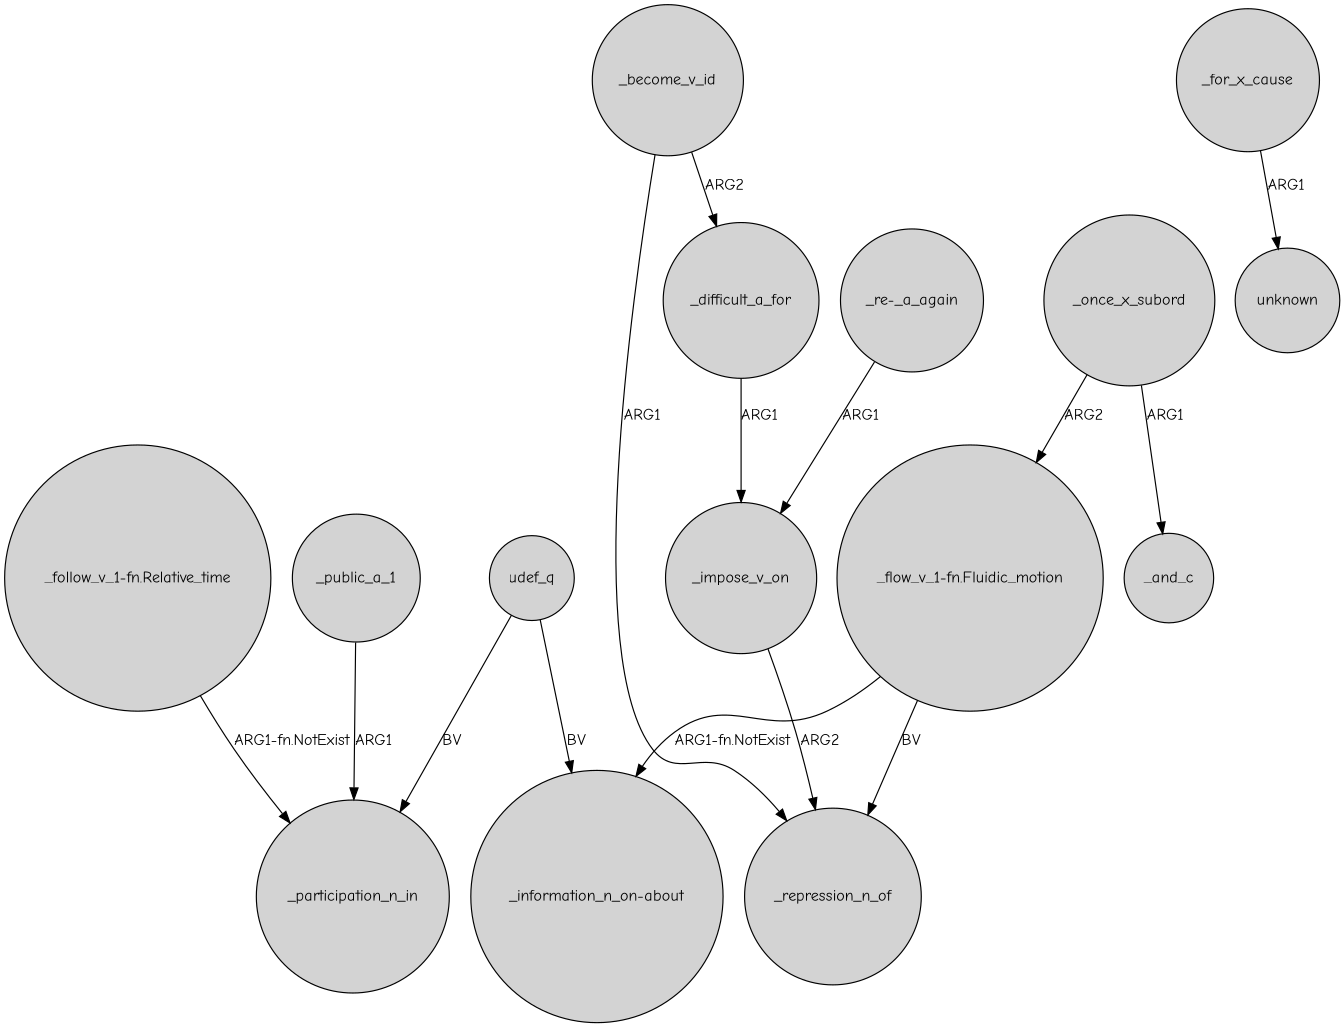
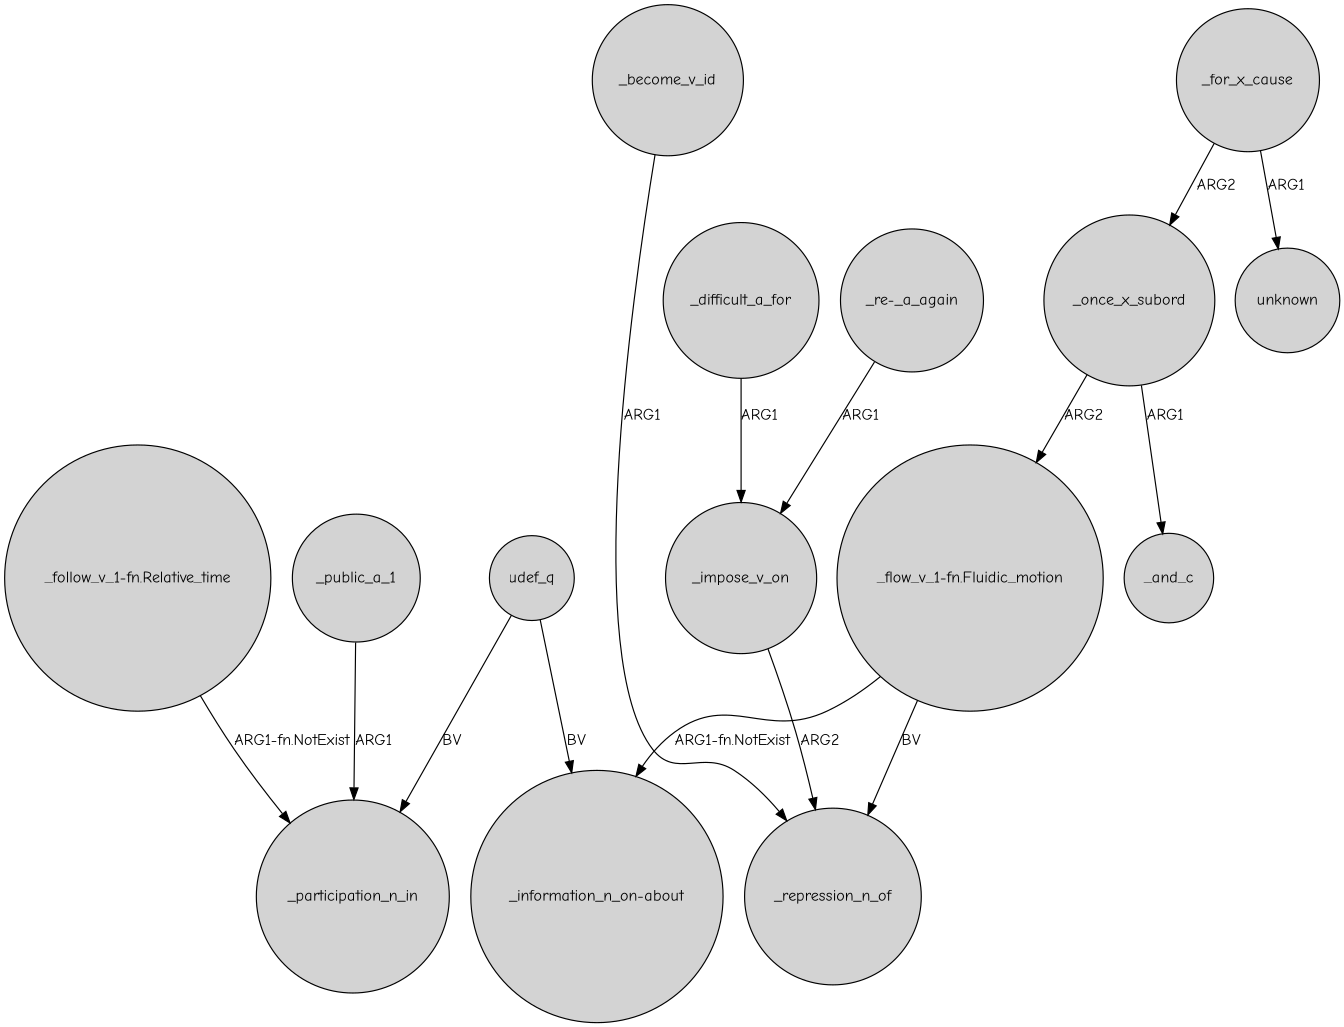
edge "_for_x_cause" -> "_once_x_subord": added, label "ARG2"
edge "_become_v_id" -> "_difficult_a_for": removed, label "ARG2"
